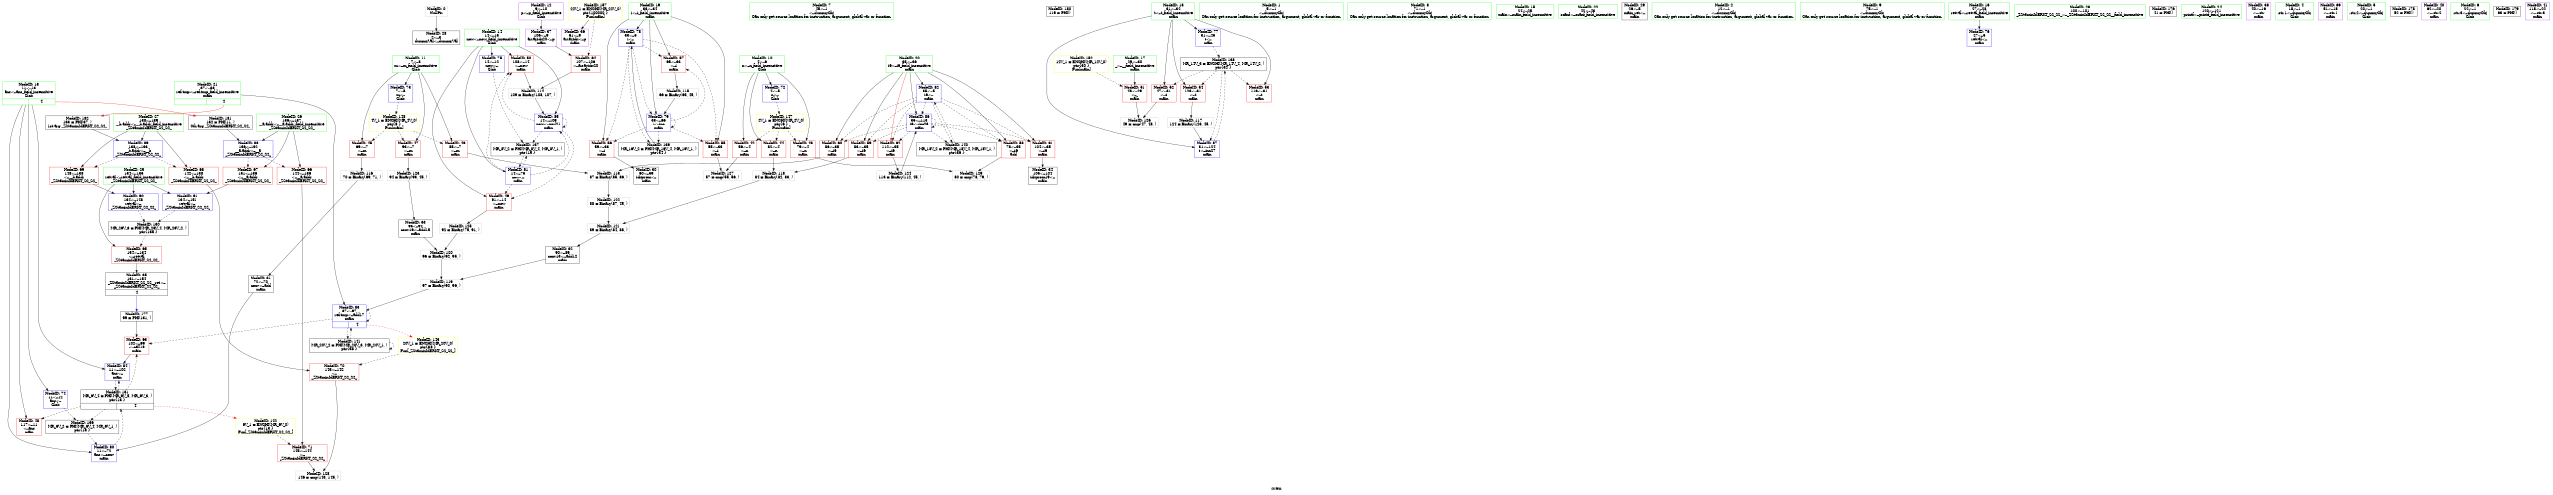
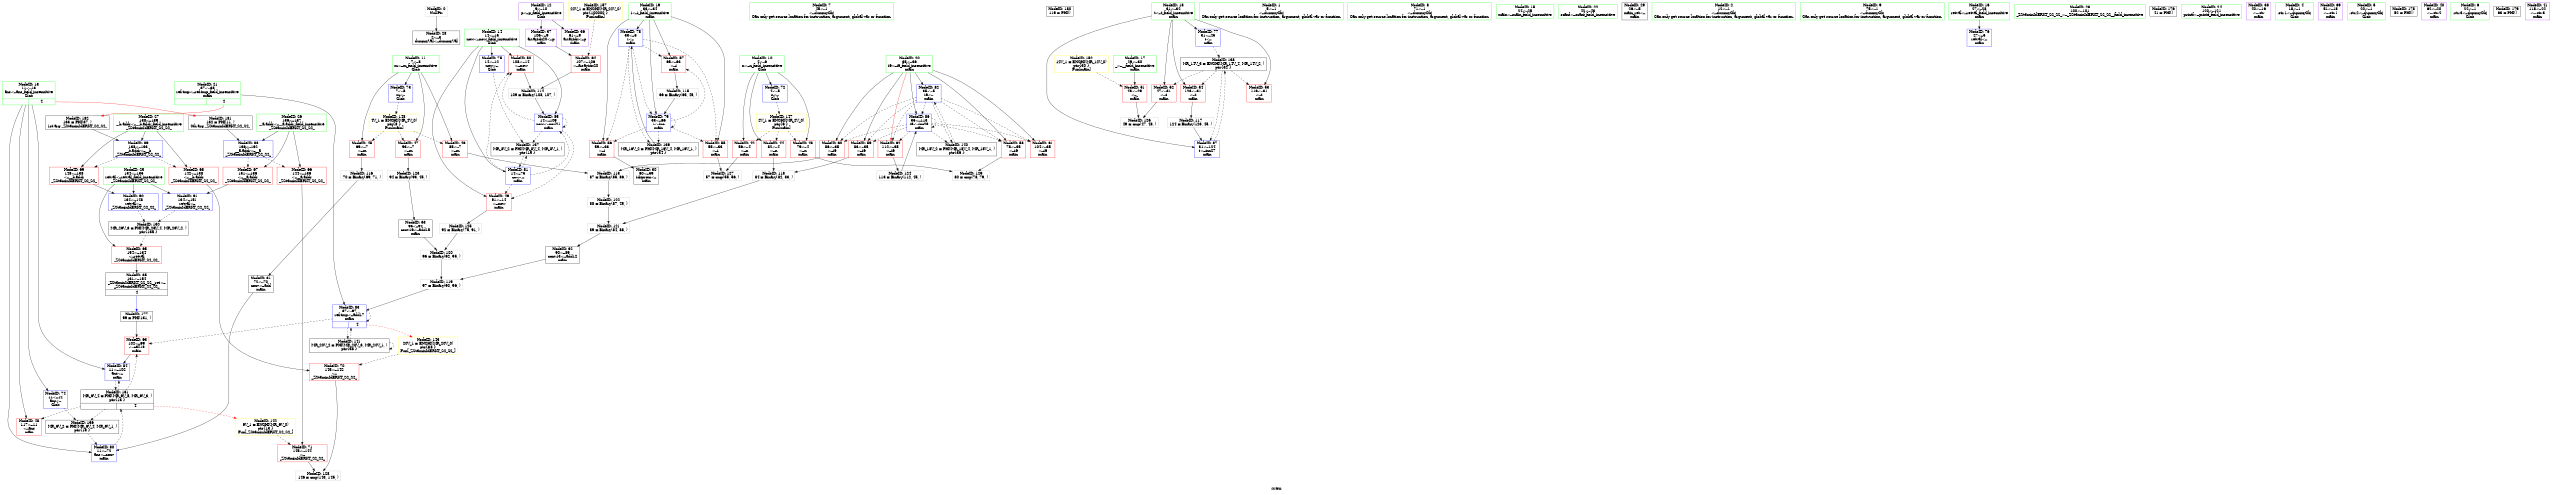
edge "NodeID: 157" -> "NodeID: 36": now "NodeID: 12" -> "NodeID: 36"
node "NodeID: 58": text "add" -> "main"
node "NodeID: 34": removed
